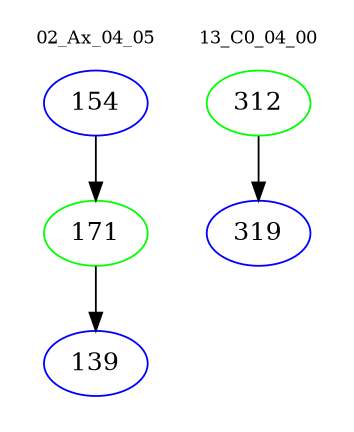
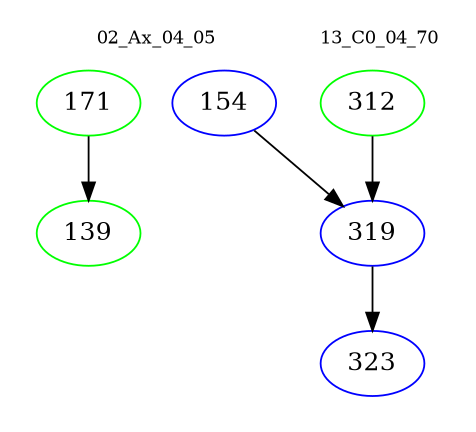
cluster "13_C0_04_00": label "13_C0_04_00" -> "13_C0_04_70"
edge "154" -> "171": now "154" -> "319"
node "139": color blue -> green
node "323": added
